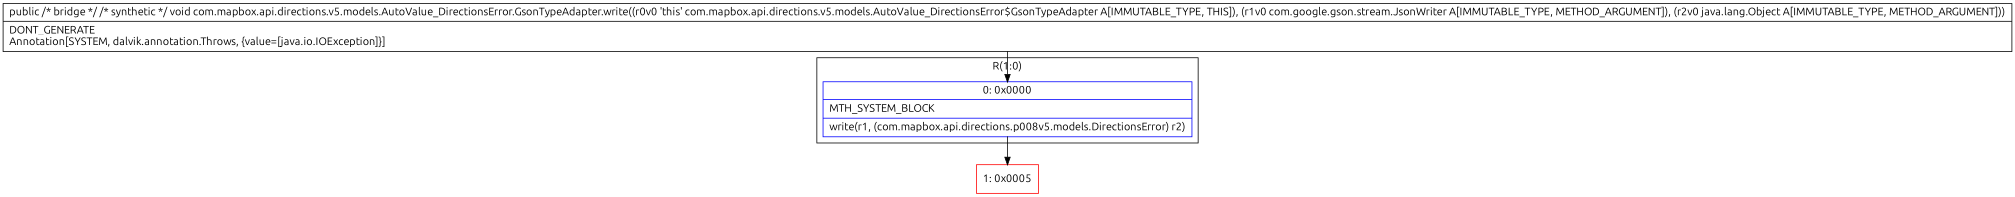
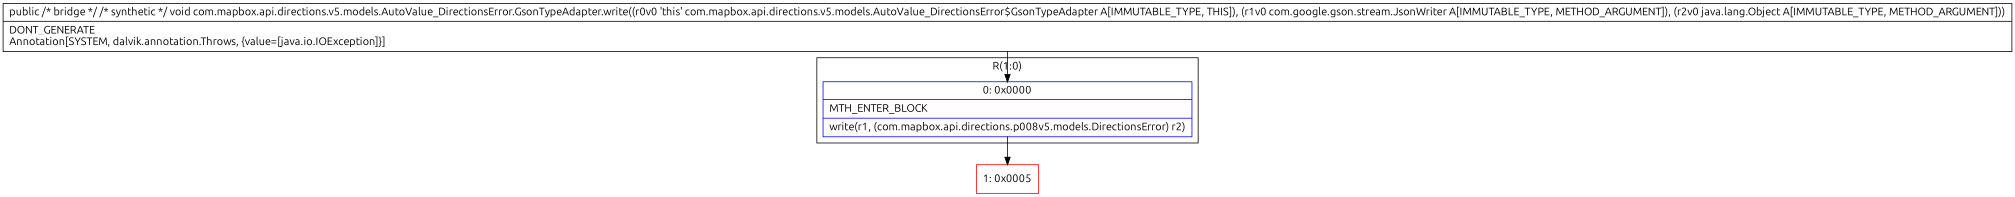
node "0: 0x0000": text "MTH_SYSTEM_BLOCK" -> "MTH_ENTER_BLOCK"
